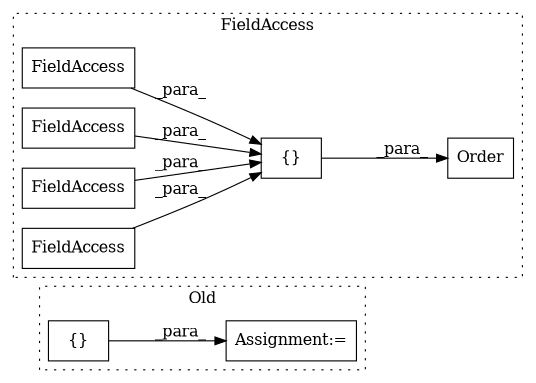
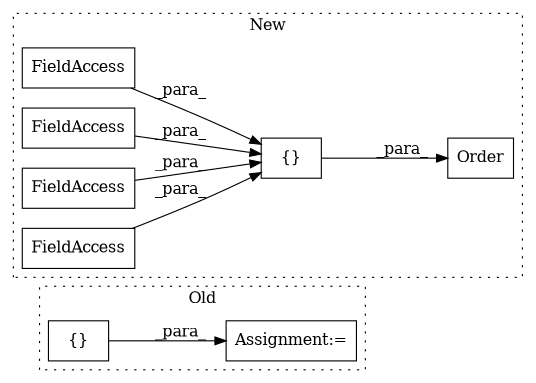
cluster "FieldAccess": label "FieldAccess" -> "New"
